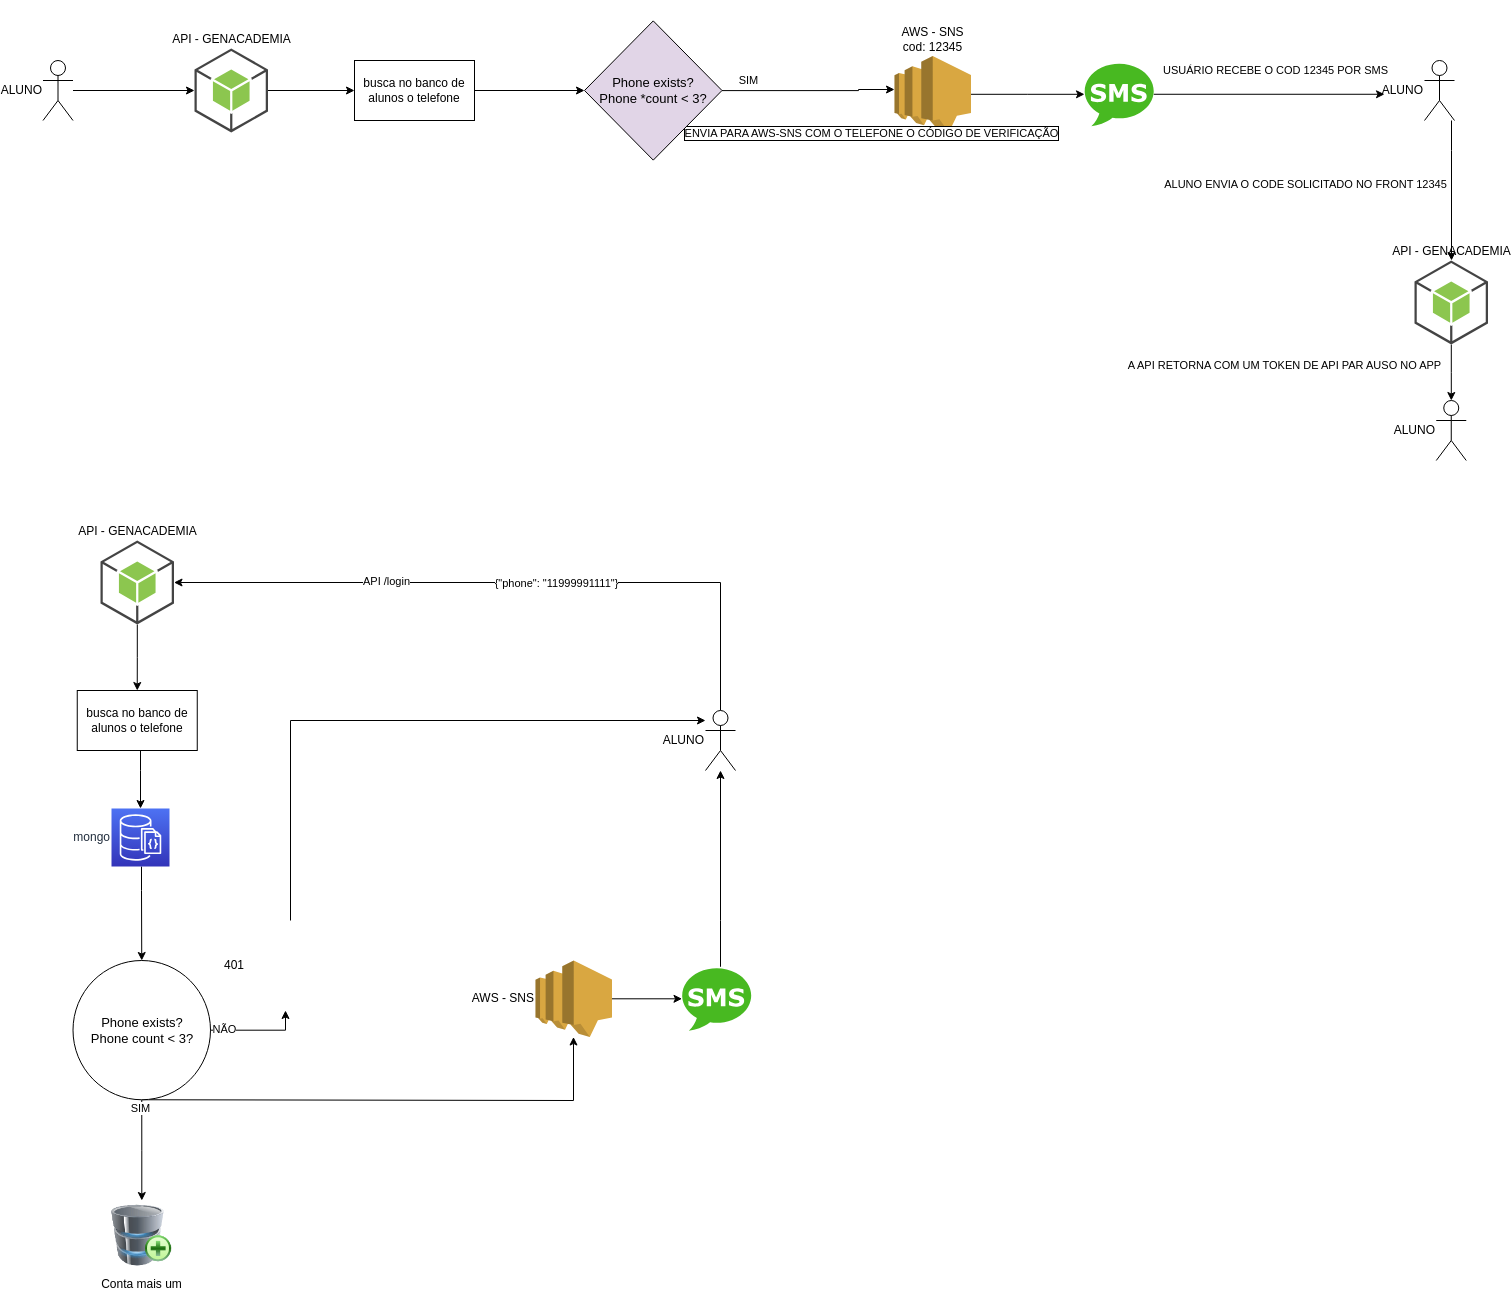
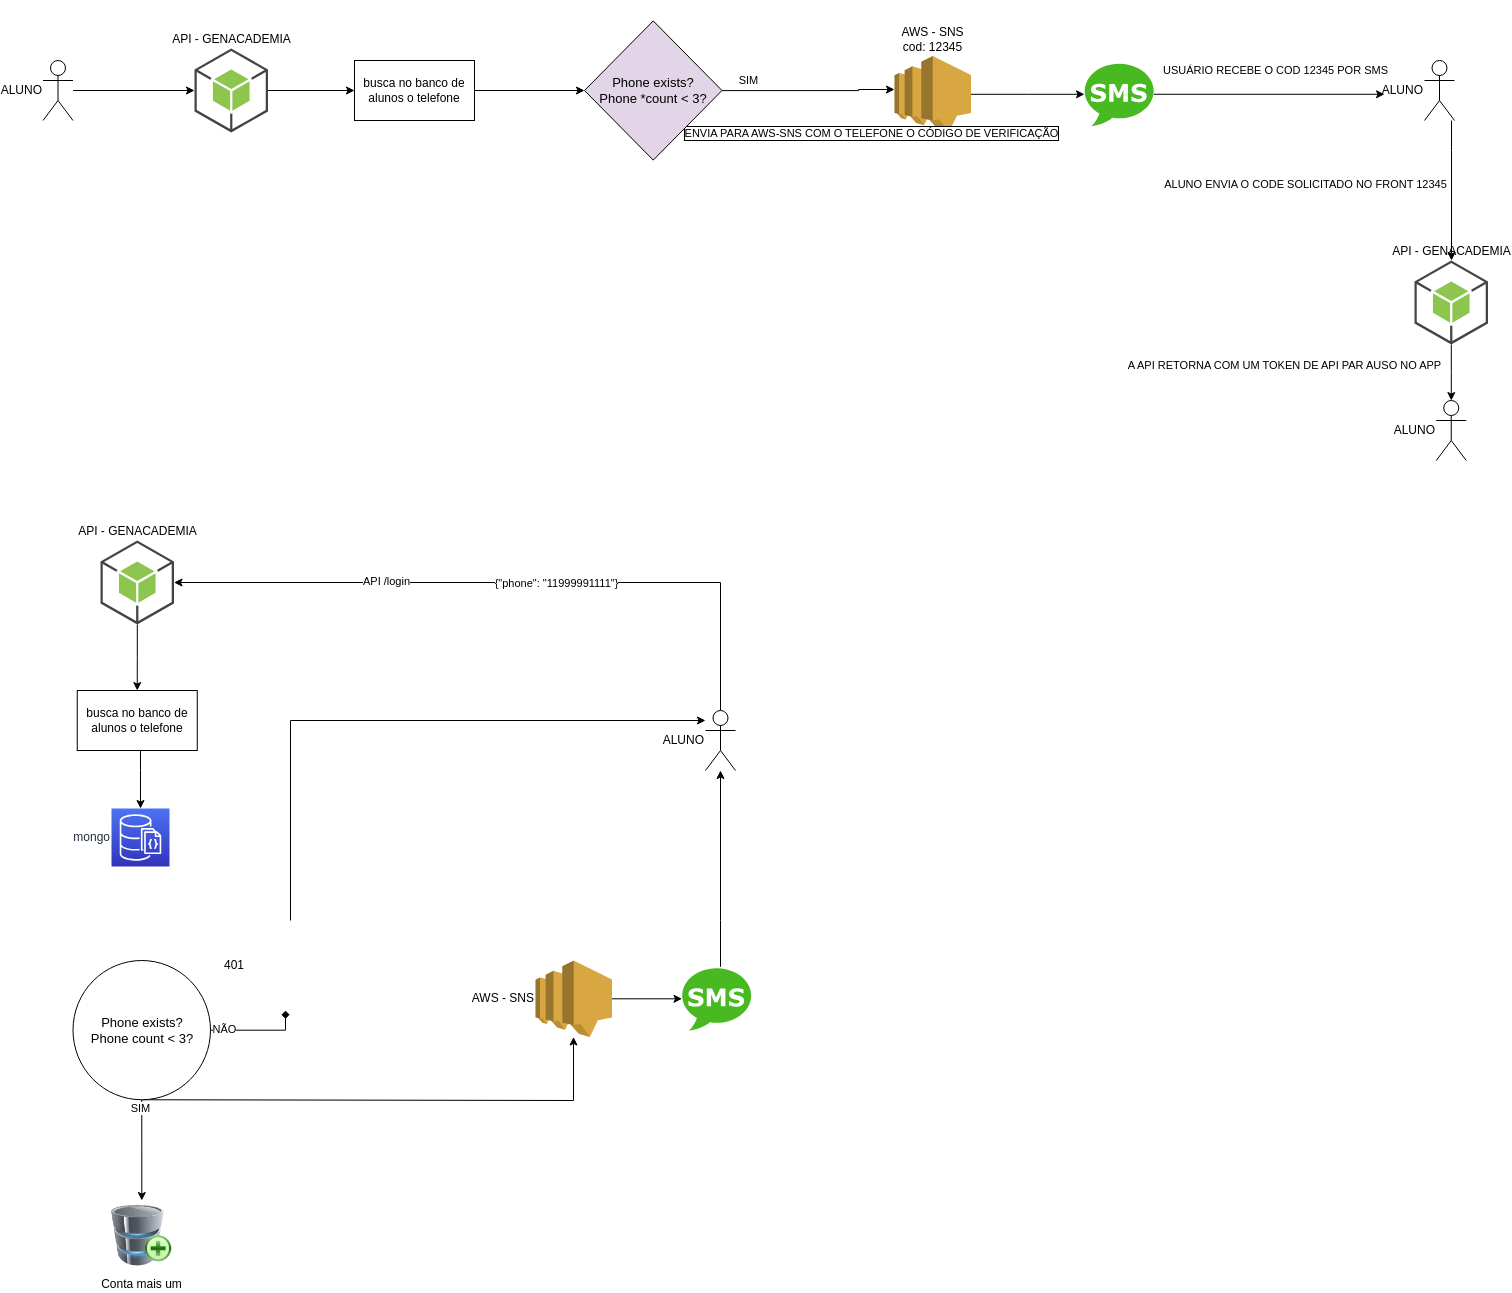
edge "mongo" -> "Phone exists? Phone count < 3?": removed
edge "Phone exists? Phone count < 3?" -> "401": arrowhead classic -> diamond
